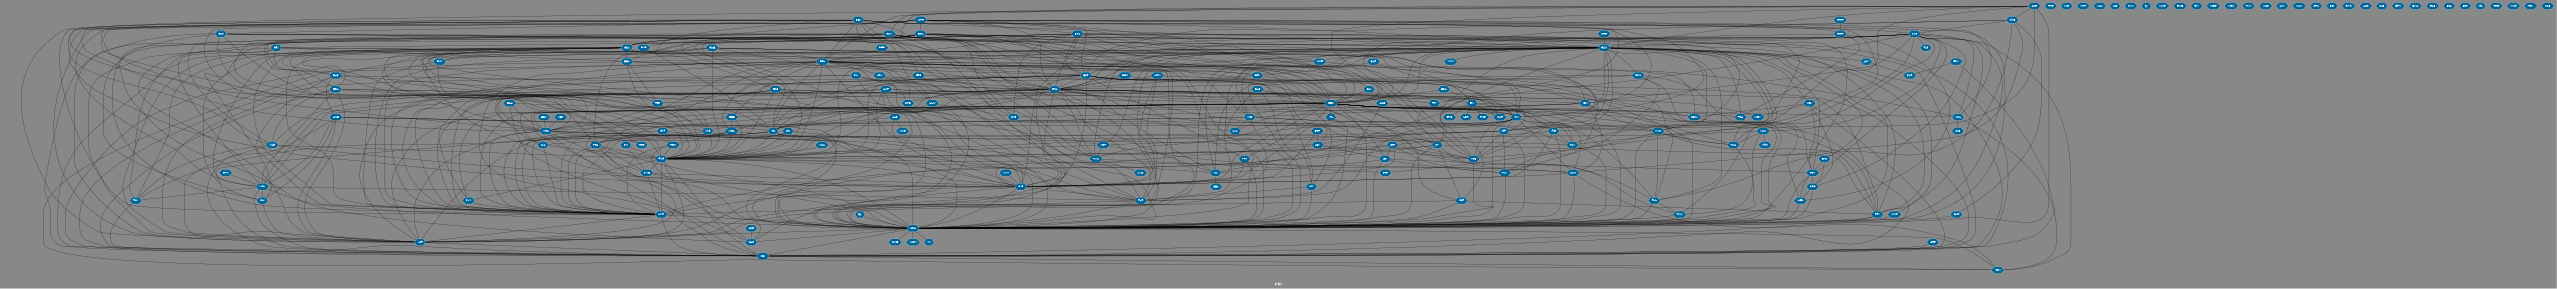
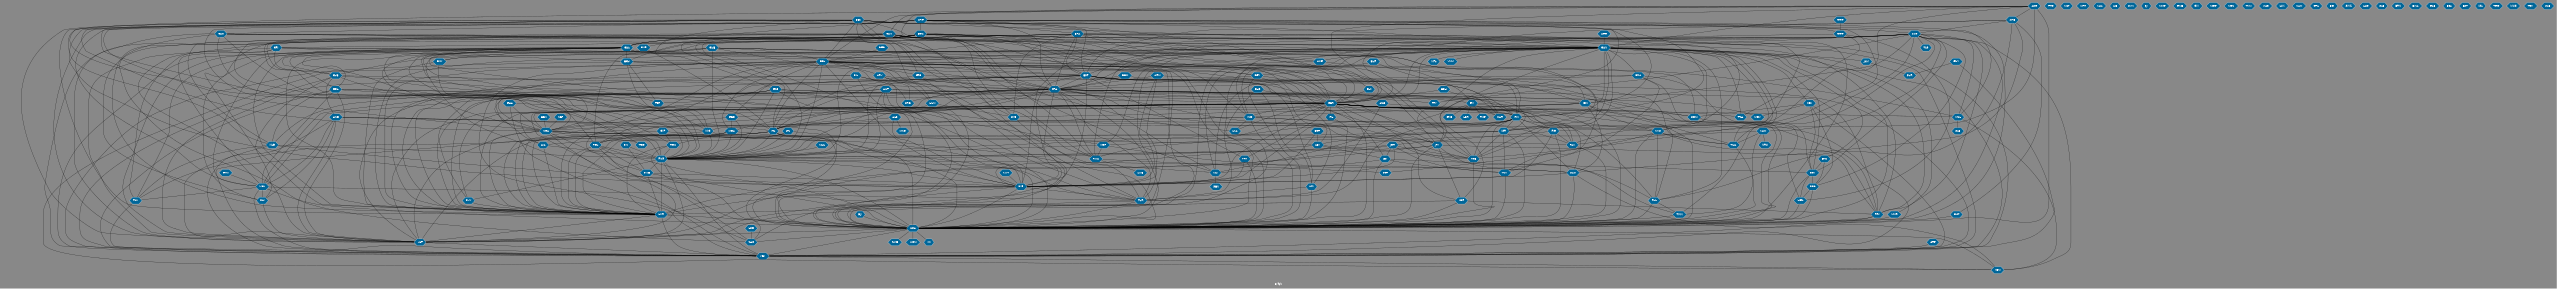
node "NPL": added
